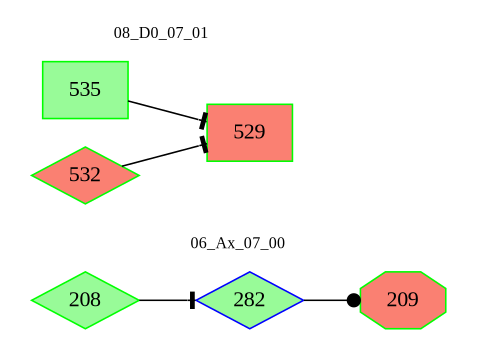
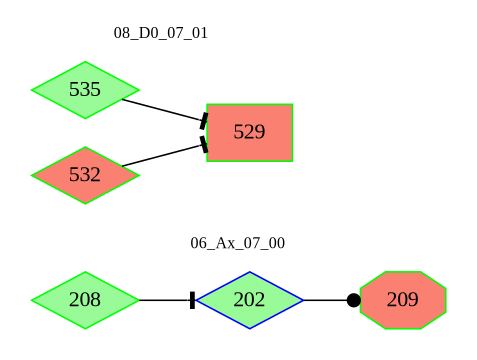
node "535": shape box -> diamond
node "282": label "282" -> "202"
